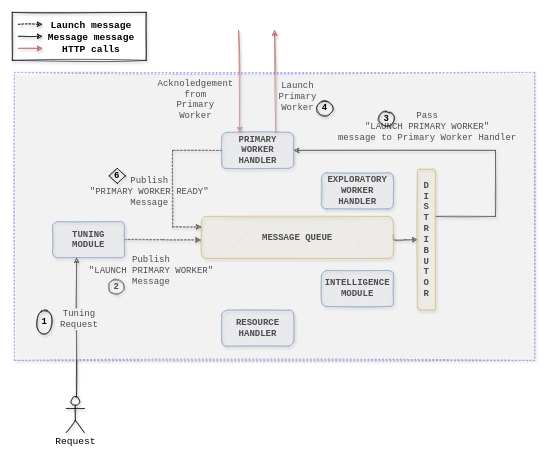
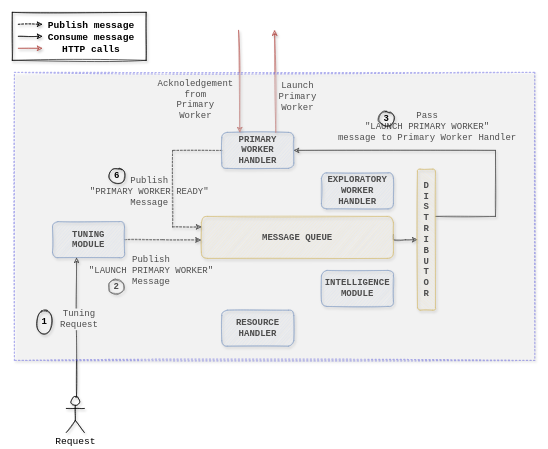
node "Launch message": label "Launch message" -> "Publish message"
node "Message message": label "Message message" -> "Consume message"
node "4": removed
node "6": shape diamond -> ellipse
